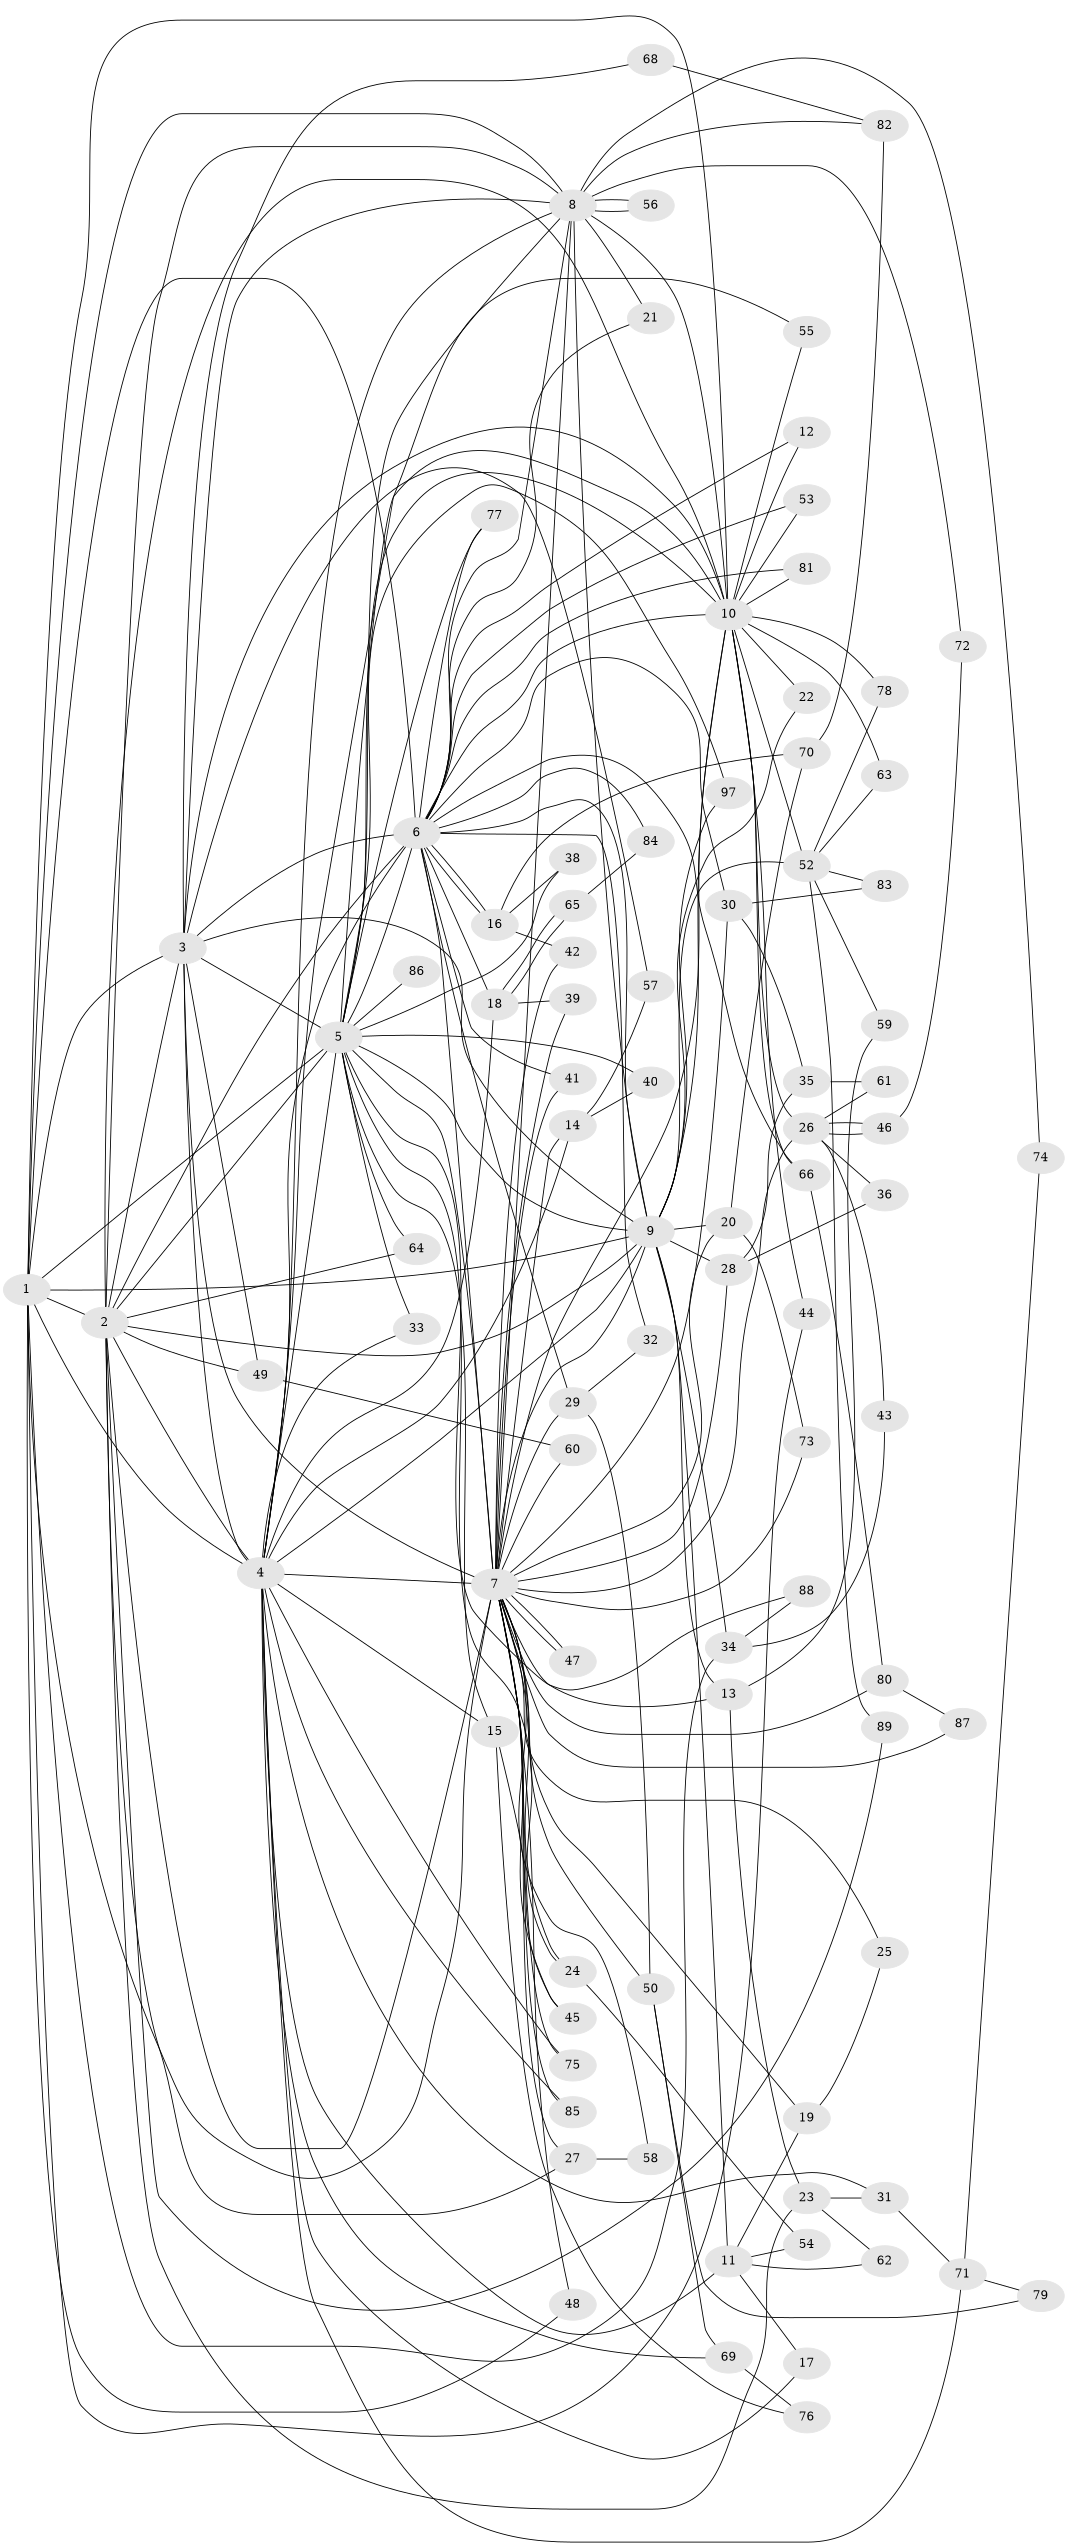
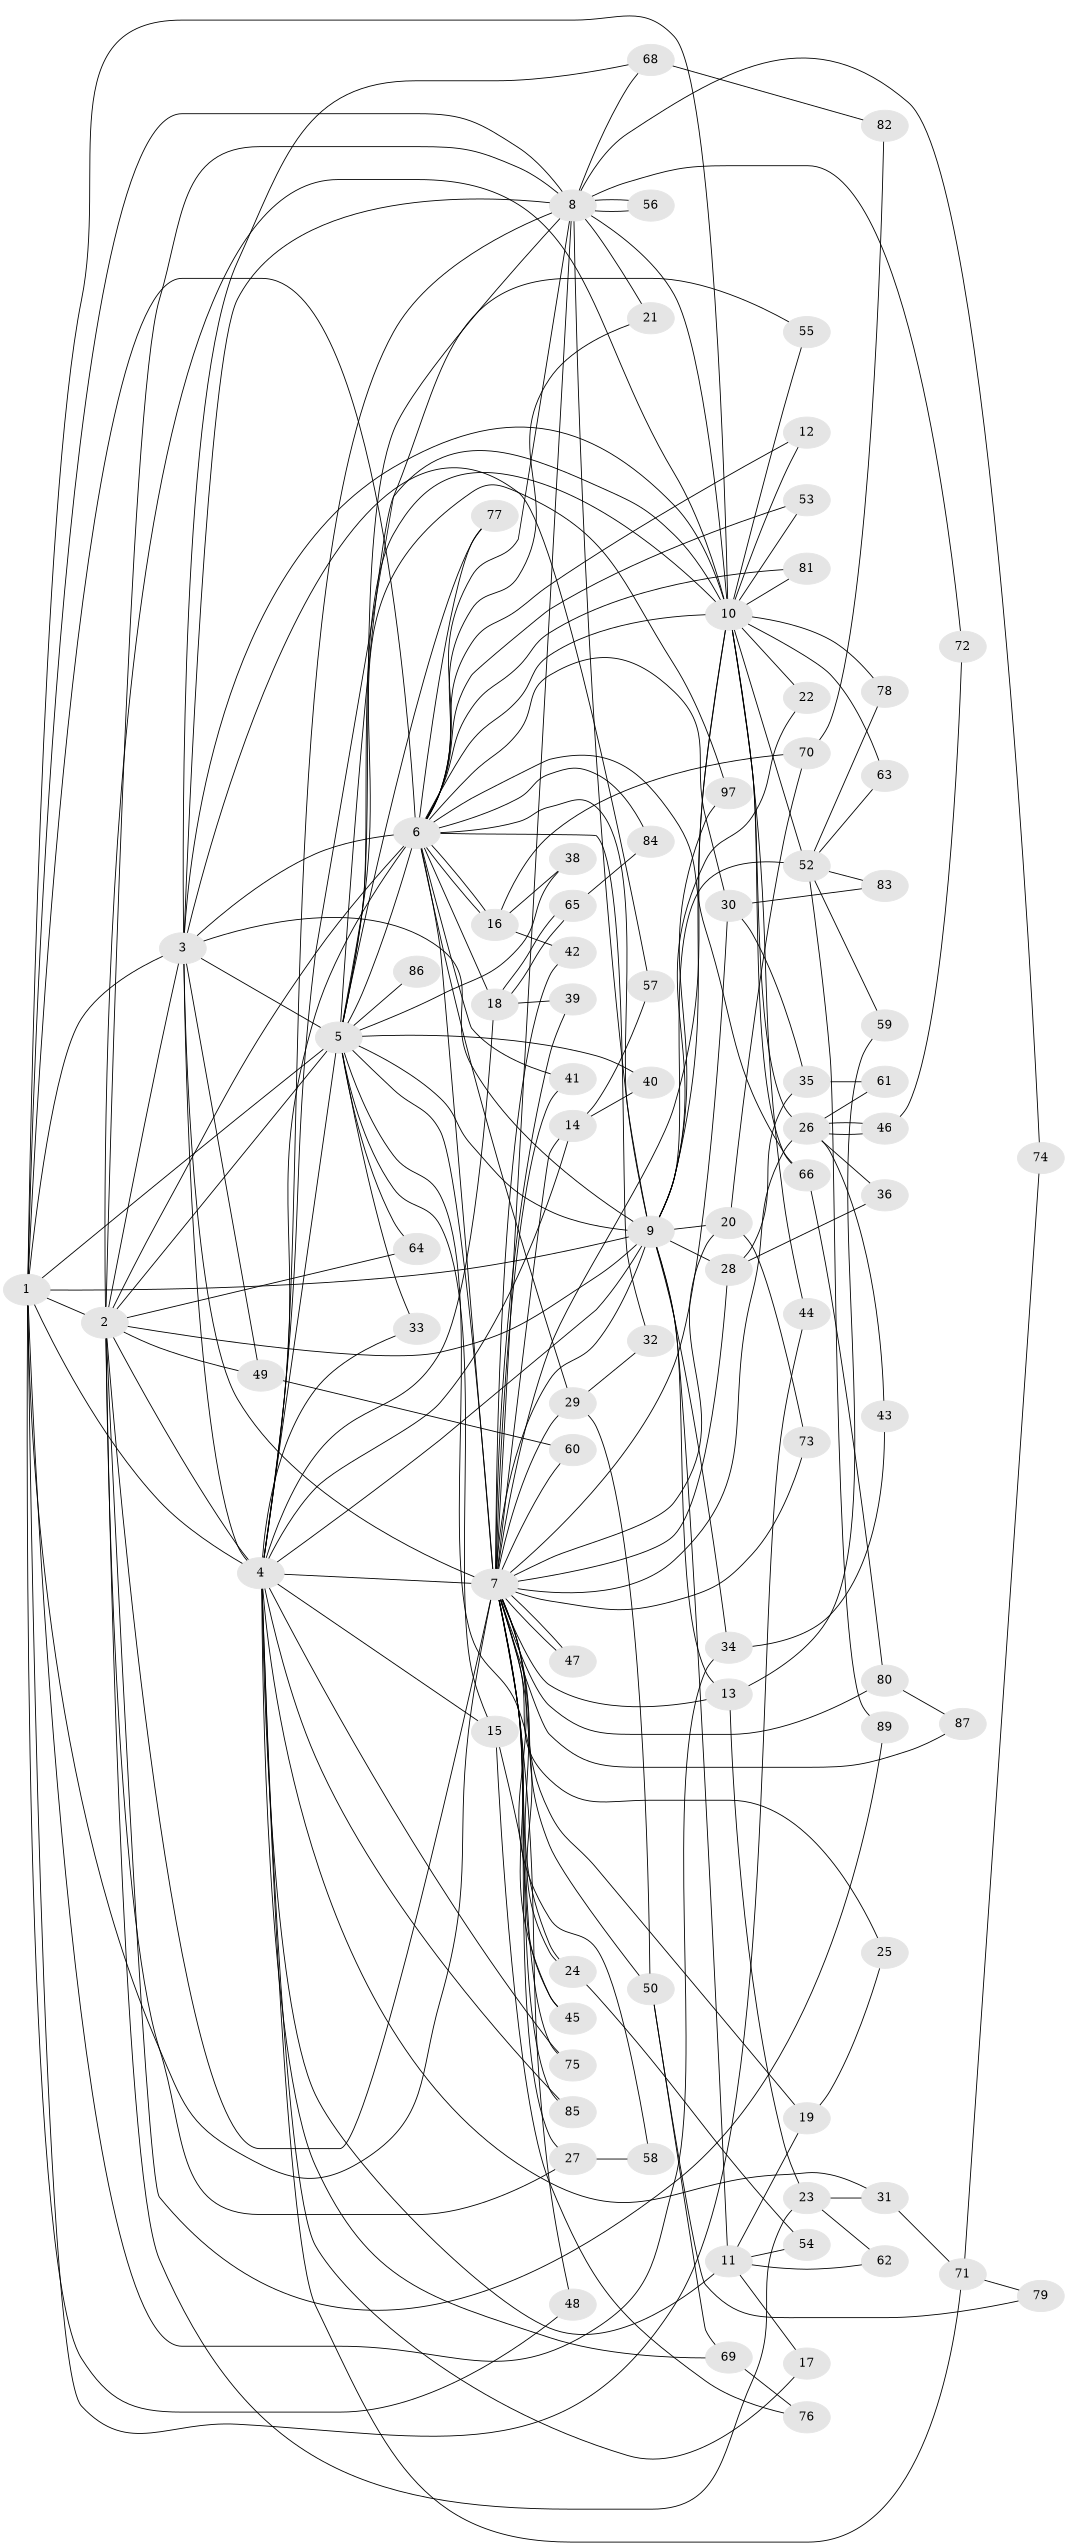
edge "82" -- "8": now "68" -- "8"
node "88": removed
